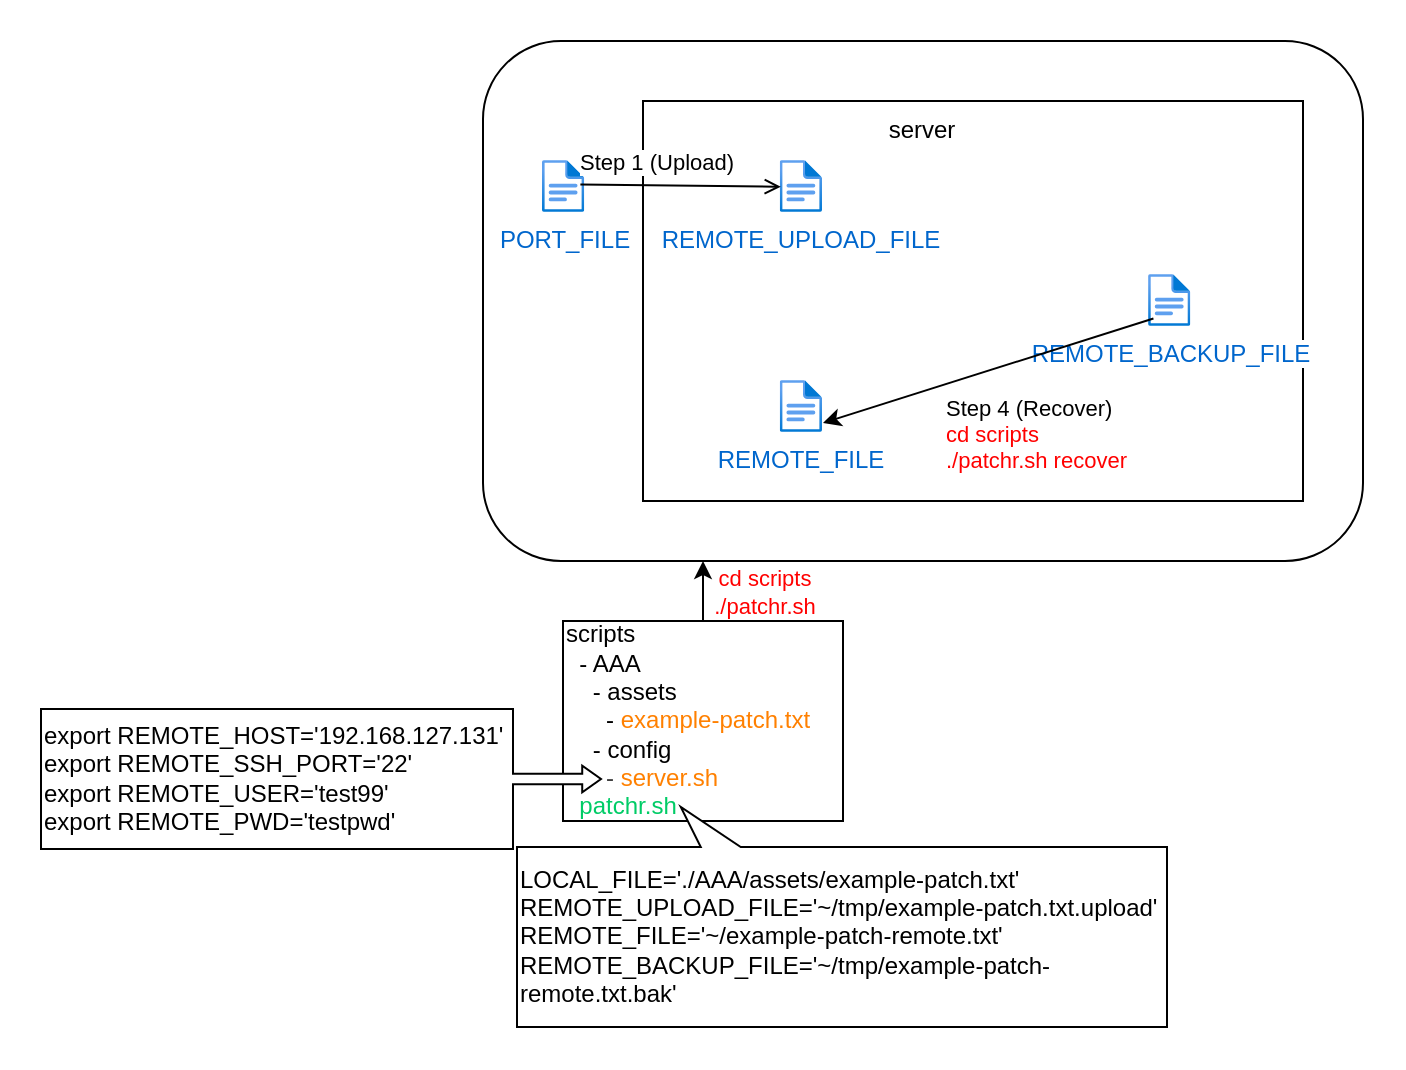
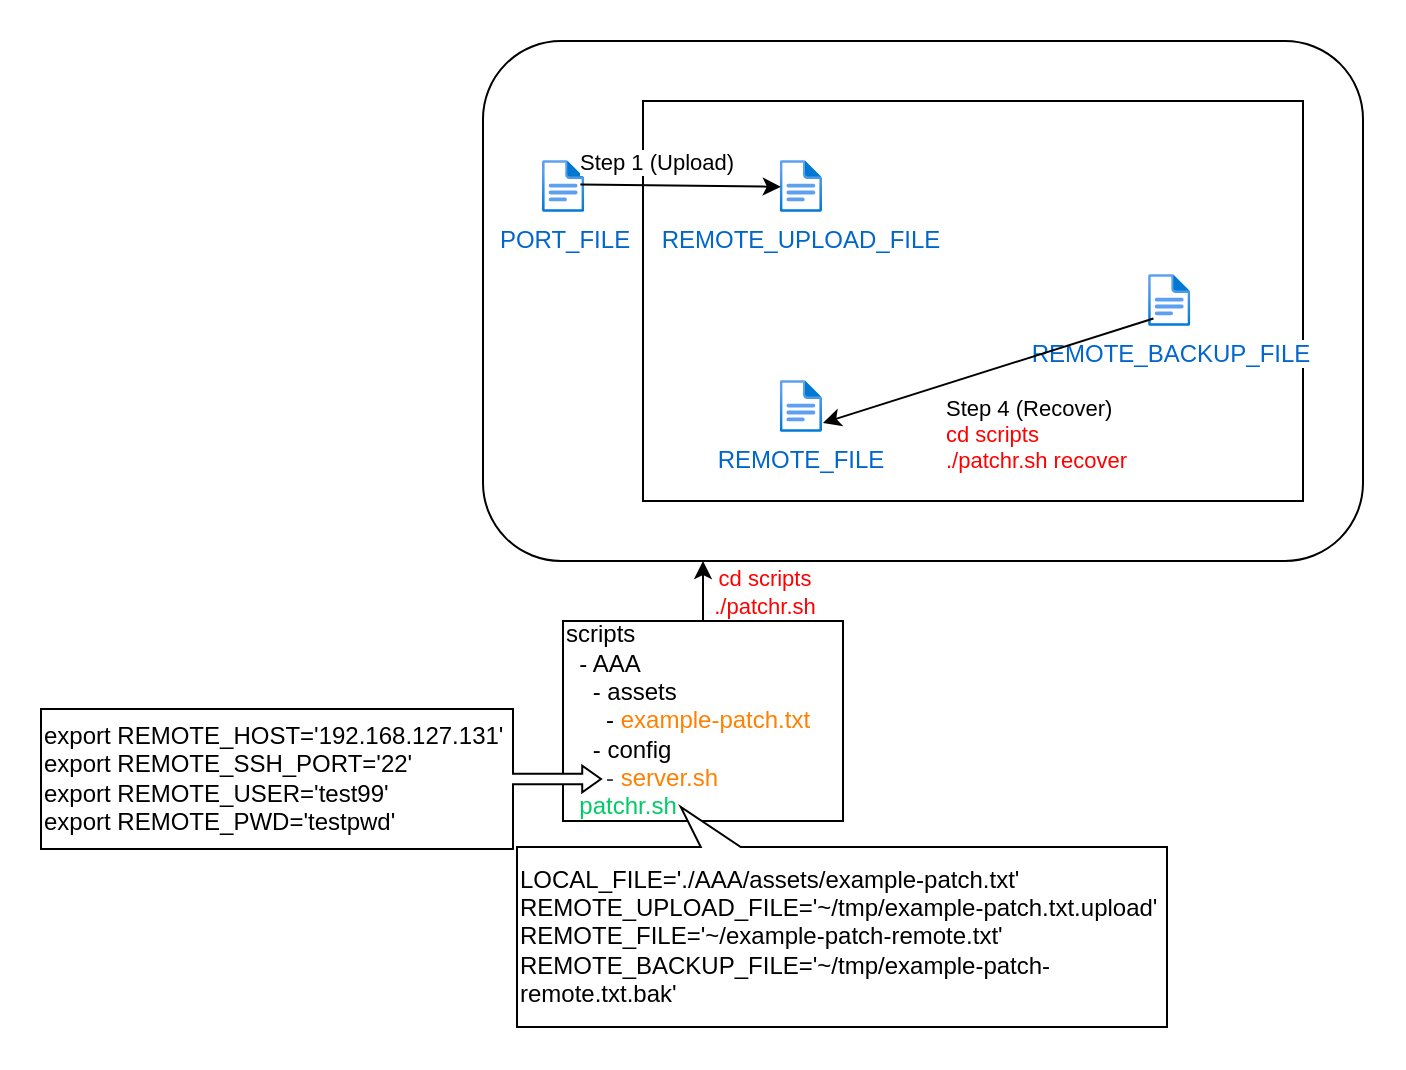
node "server": removed
edge "PORT_FILE" -> "REMOTE_UPLOAD_FILE": arrowhead open -> classic
